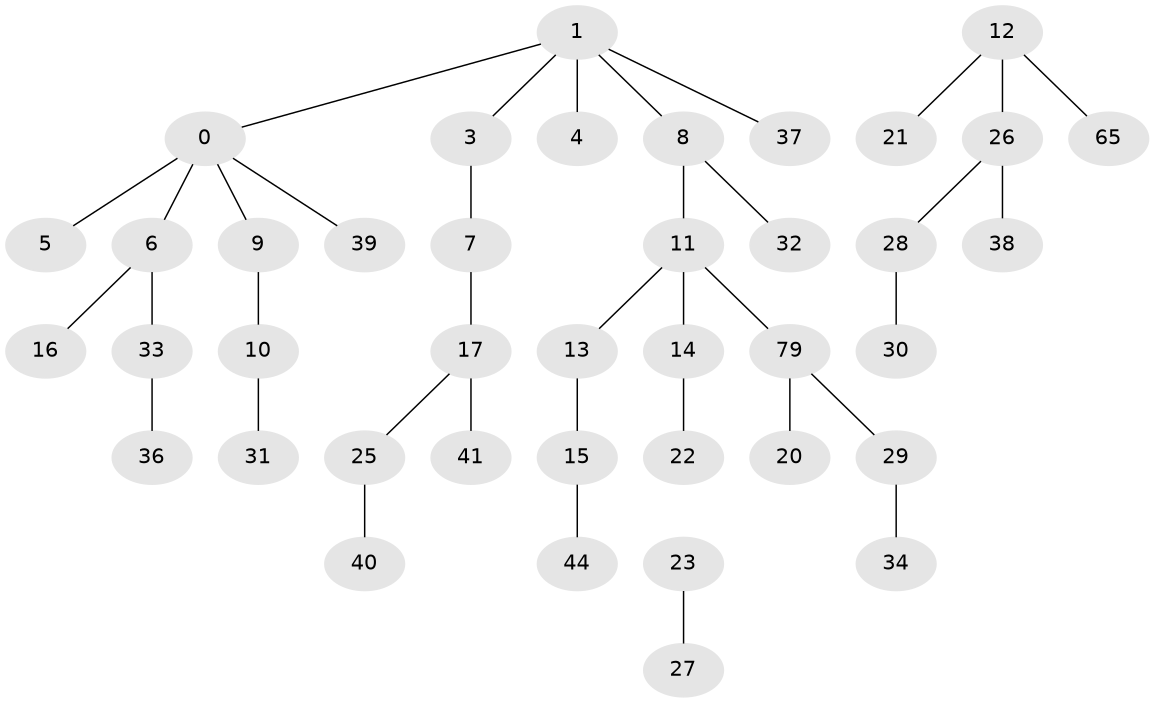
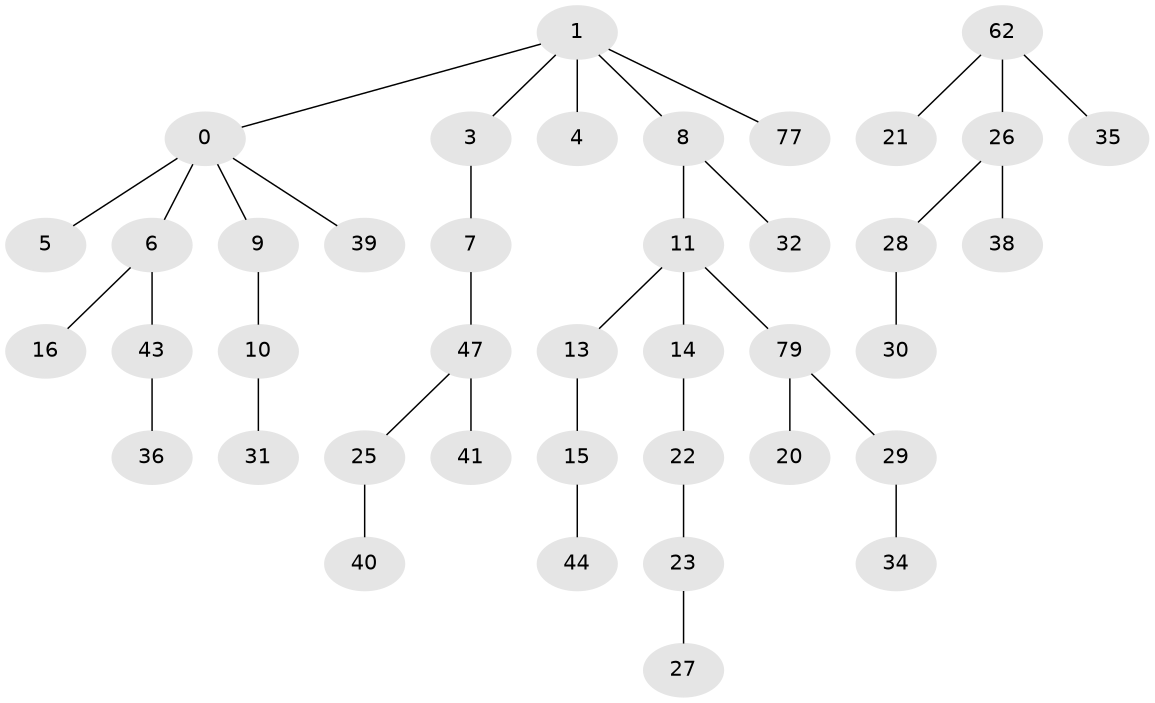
node "12": label "12" -> "62"
node "37": label "37" -> "77"
node "65": label "65" -> "35"
node "33": label "33" -> "43"
node "17": label "17" -> "47"
edge "22" -- "23": added
